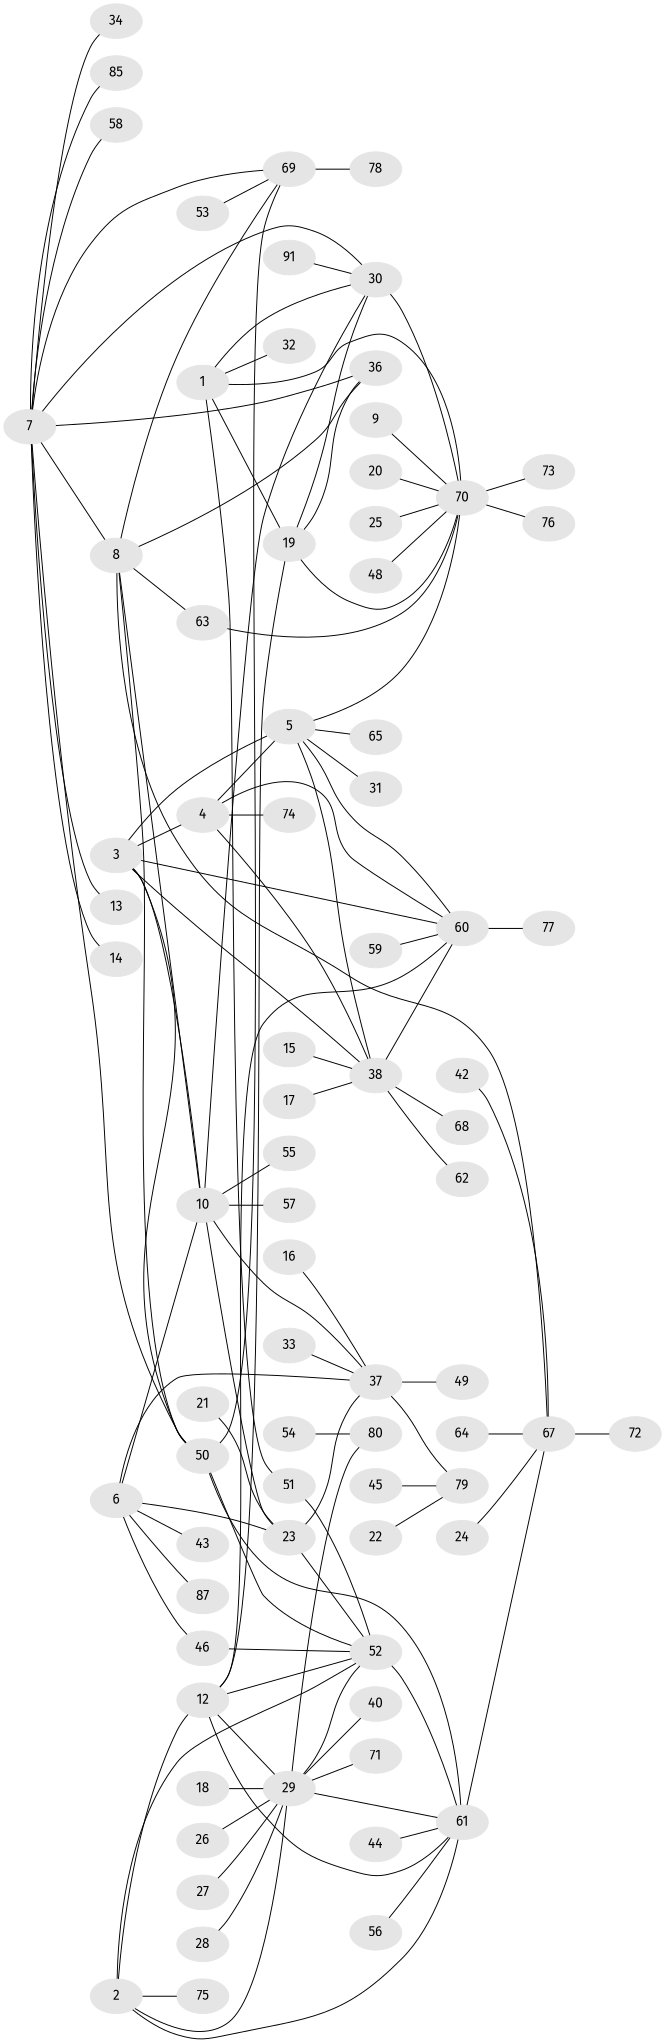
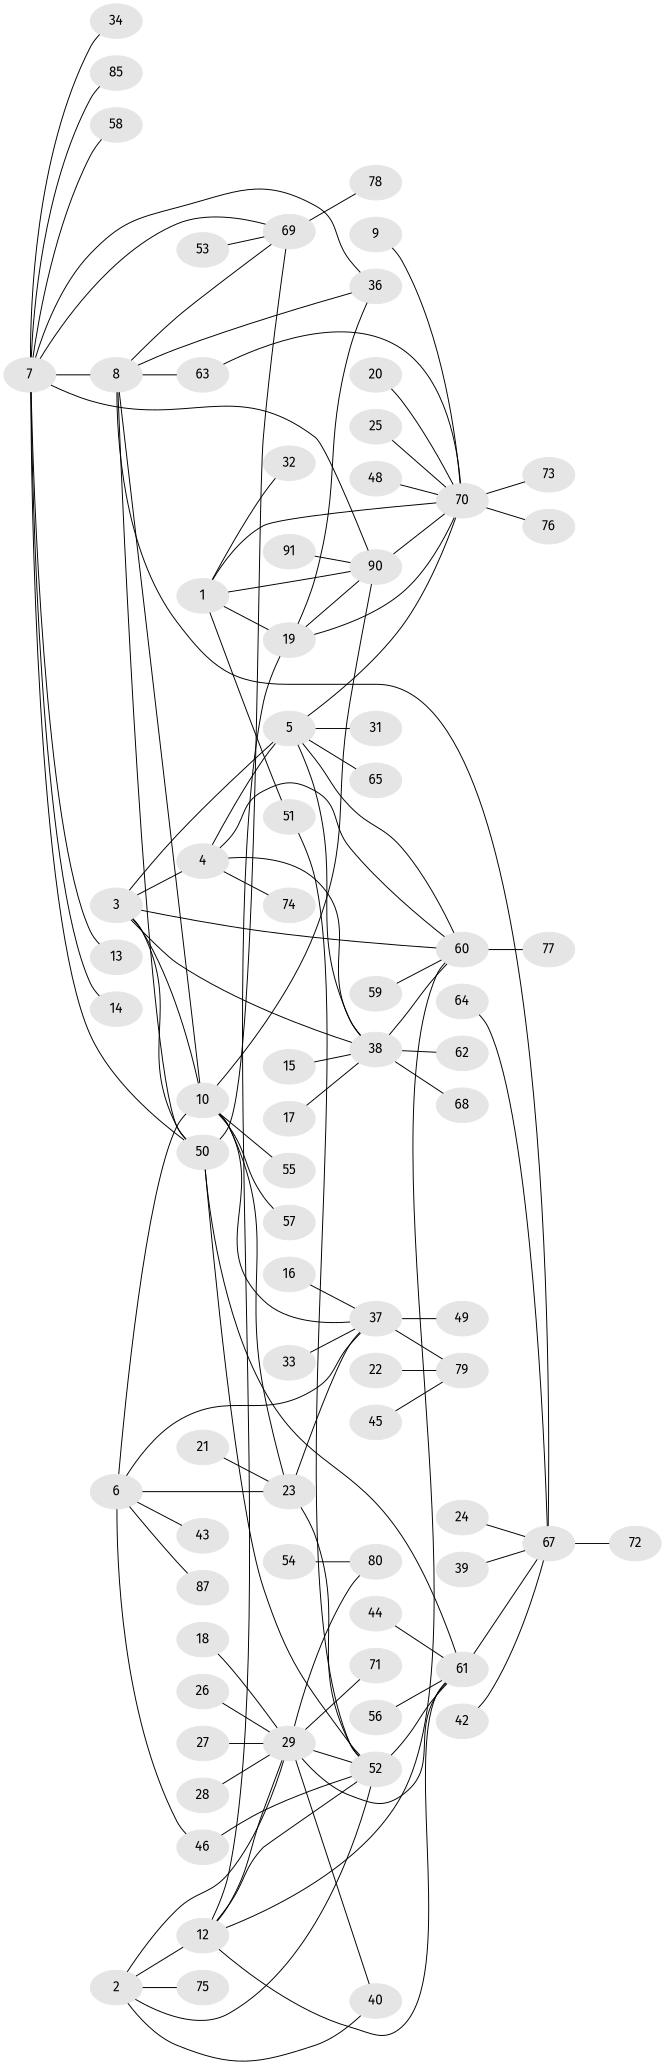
node "30": label "30" -> "90"
node "39": added
edge "61" -- "2": now "40" -- "2"
